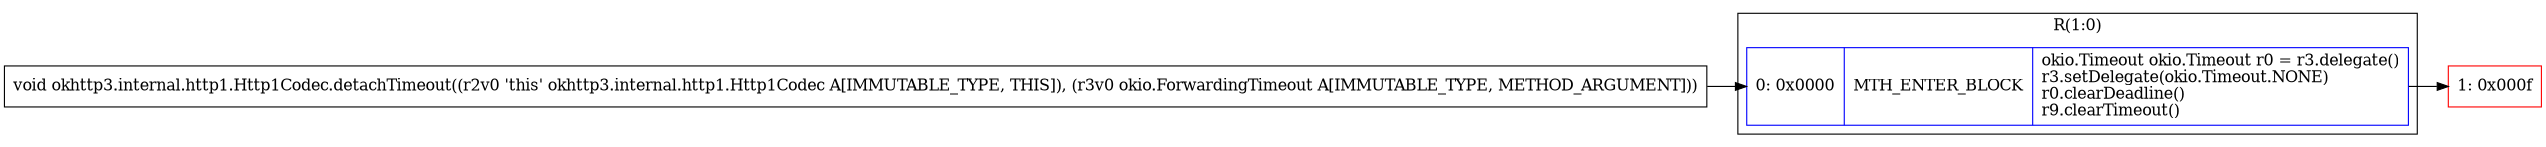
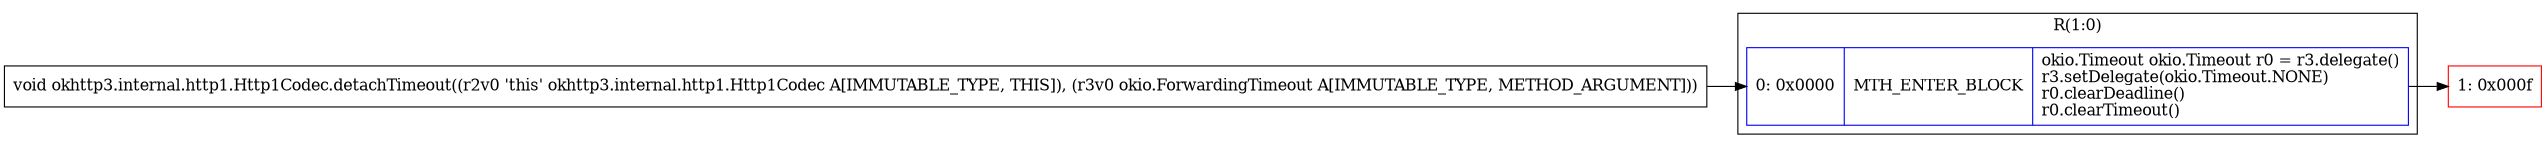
node "0: 0x0000": text "r9.clearTimeout()" -> "r0.clearTimeout()"
